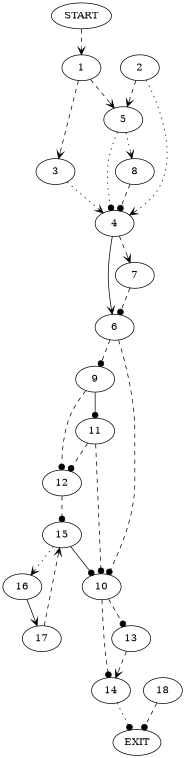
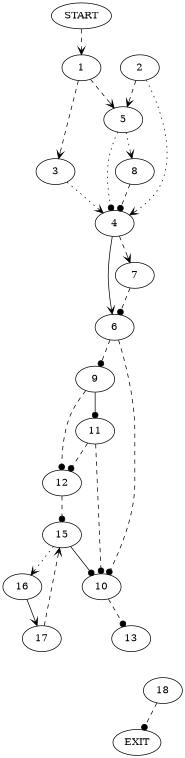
node "14": removed
